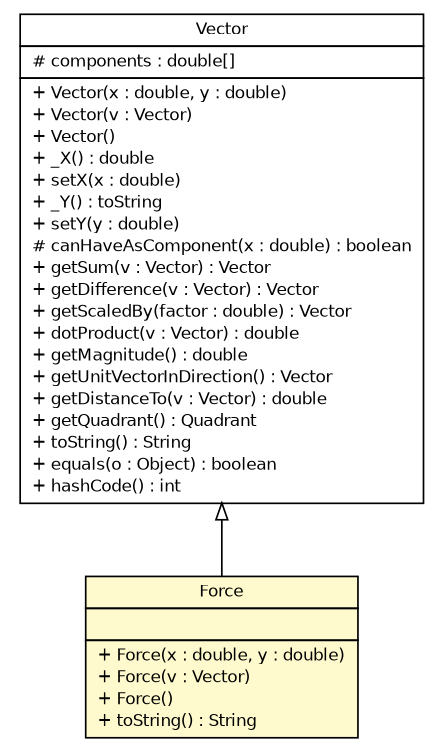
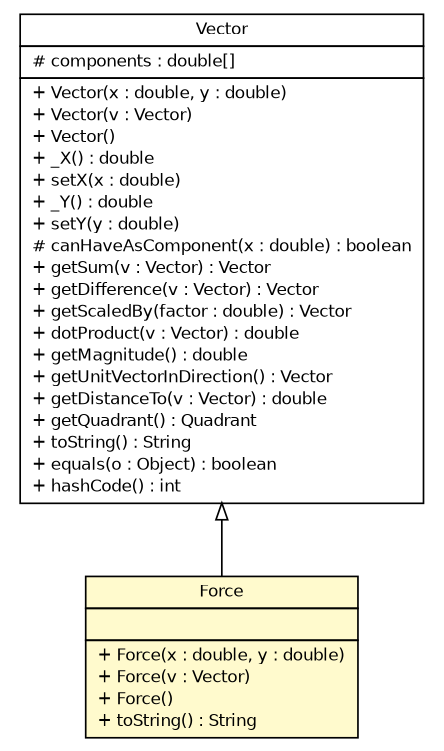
node "Vector": text "+ _Y() : toString" -> "+ _Y() : double"
